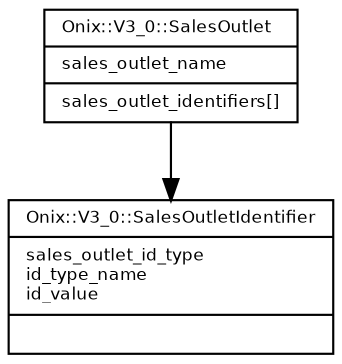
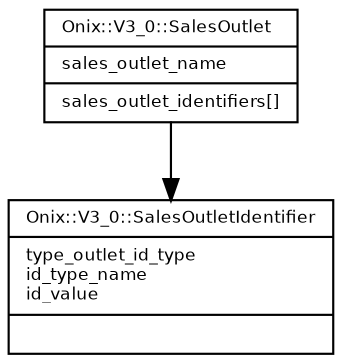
node "Onix::V3_0::SalesOutletIdentifier": text "sales_outlet_id_type" -> "type_outlet_id_type"
